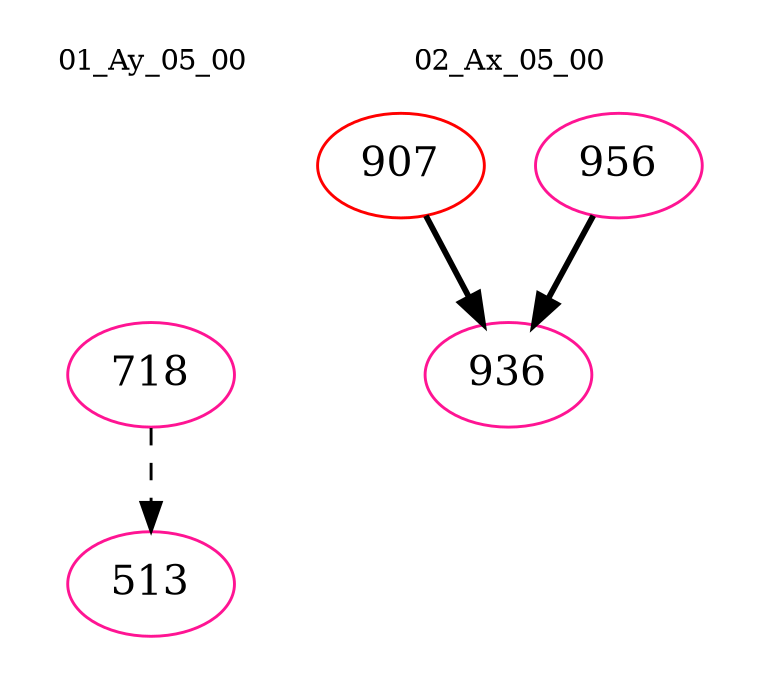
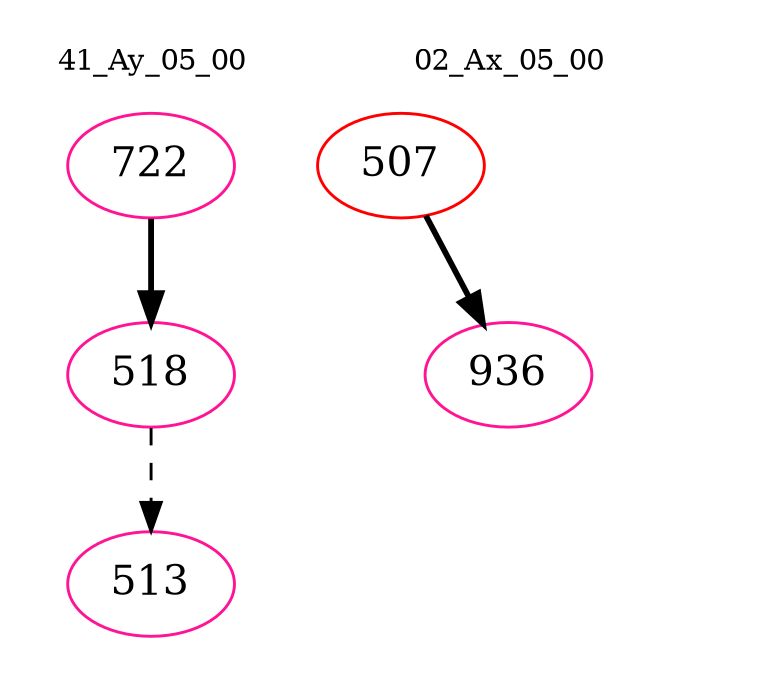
cluster "01_Ay_05_00": label "01_Ay_05_00" -> "41_Ay_05_00"
node "722": added
node "907": label "907" -> "507"
node "956": removed
node "718": label "718" -> "518"
